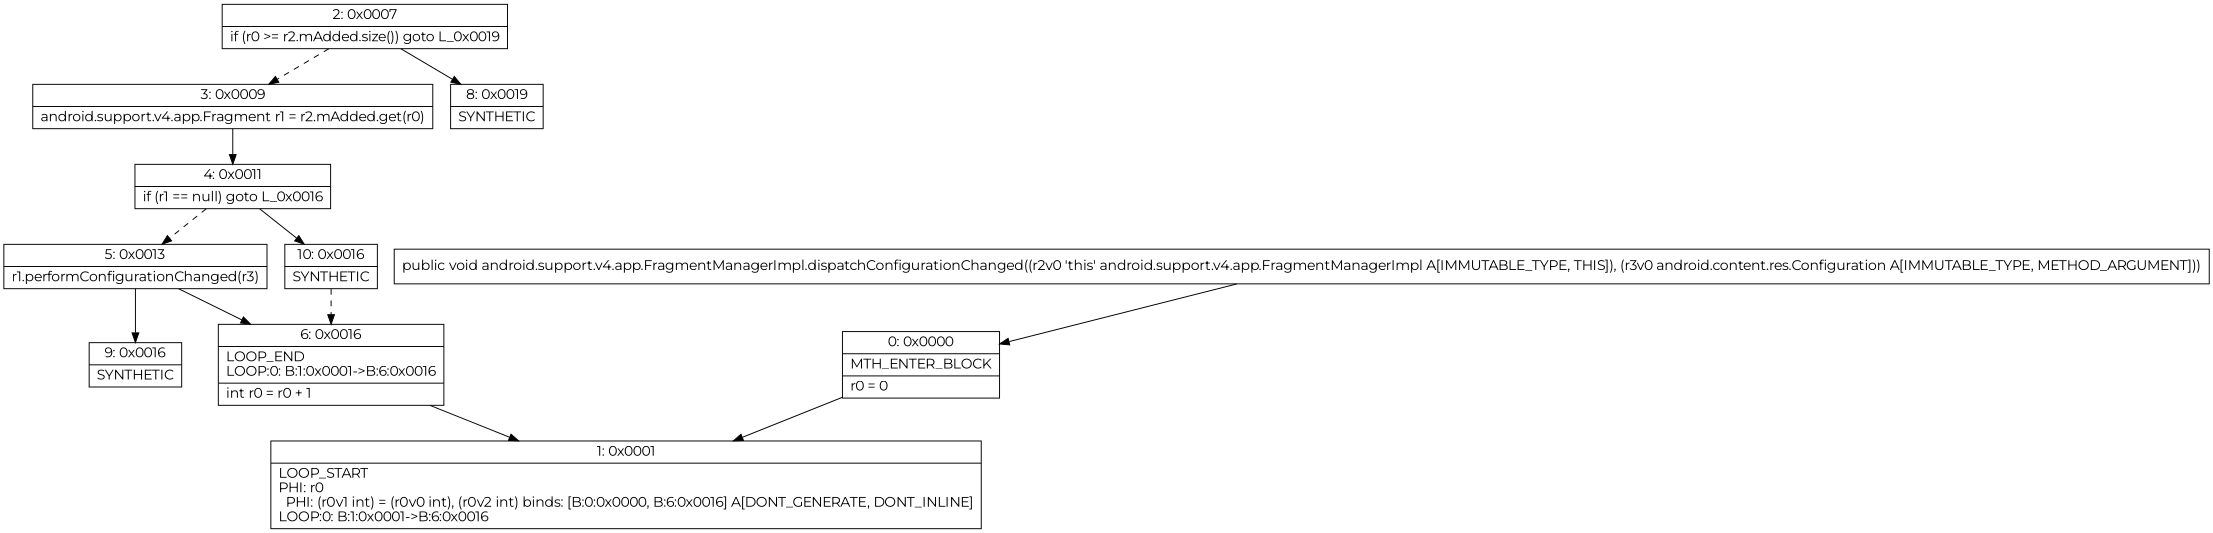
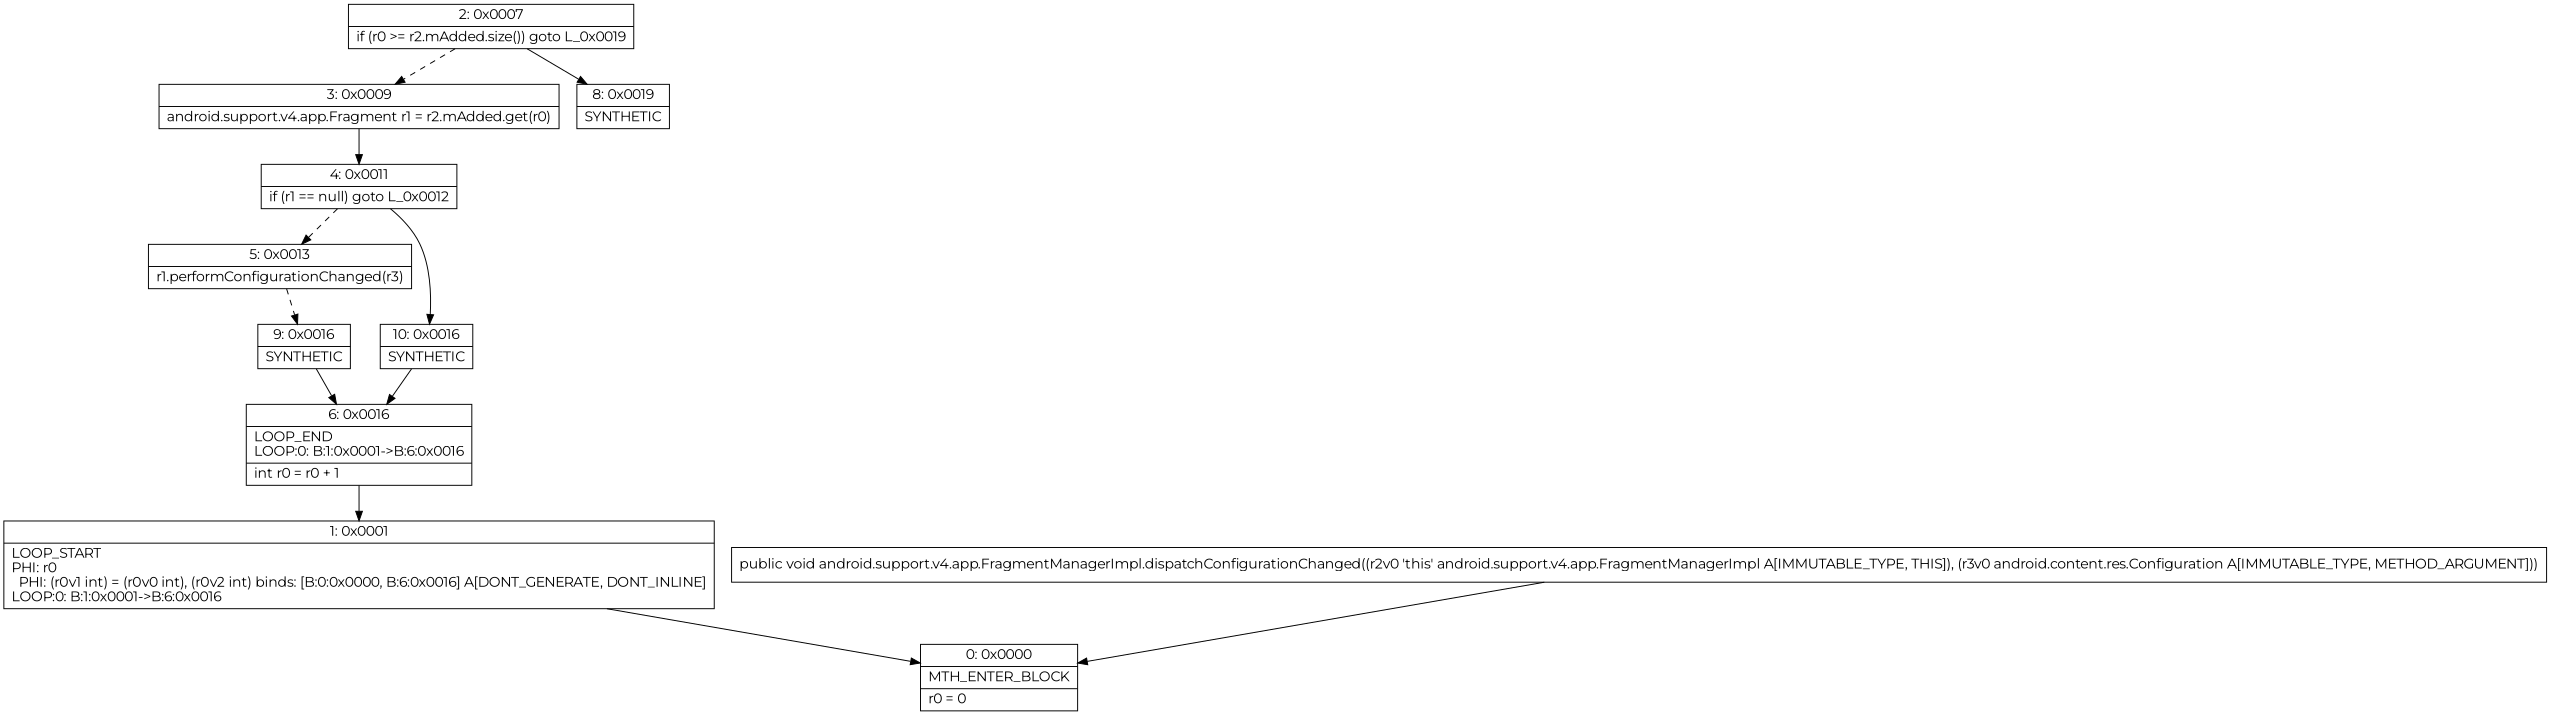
node "4: 0x0011": text "if (r1 == null) goto L_0x0016" -> "if (r1 == null) goto L_0x0012"
edge "10: 0x0016" -> "6: 0x0016": style dashed -> solid
edge "5: 0x0013" -> "6: 0x0016": now "9: 0x0016" -> "6: 0x0016"
edge "5: 0x0013" -> "9: 0x0016": style solid -> dashed
edge "0: 0x0000" -> "1: 0x0001": reversed
